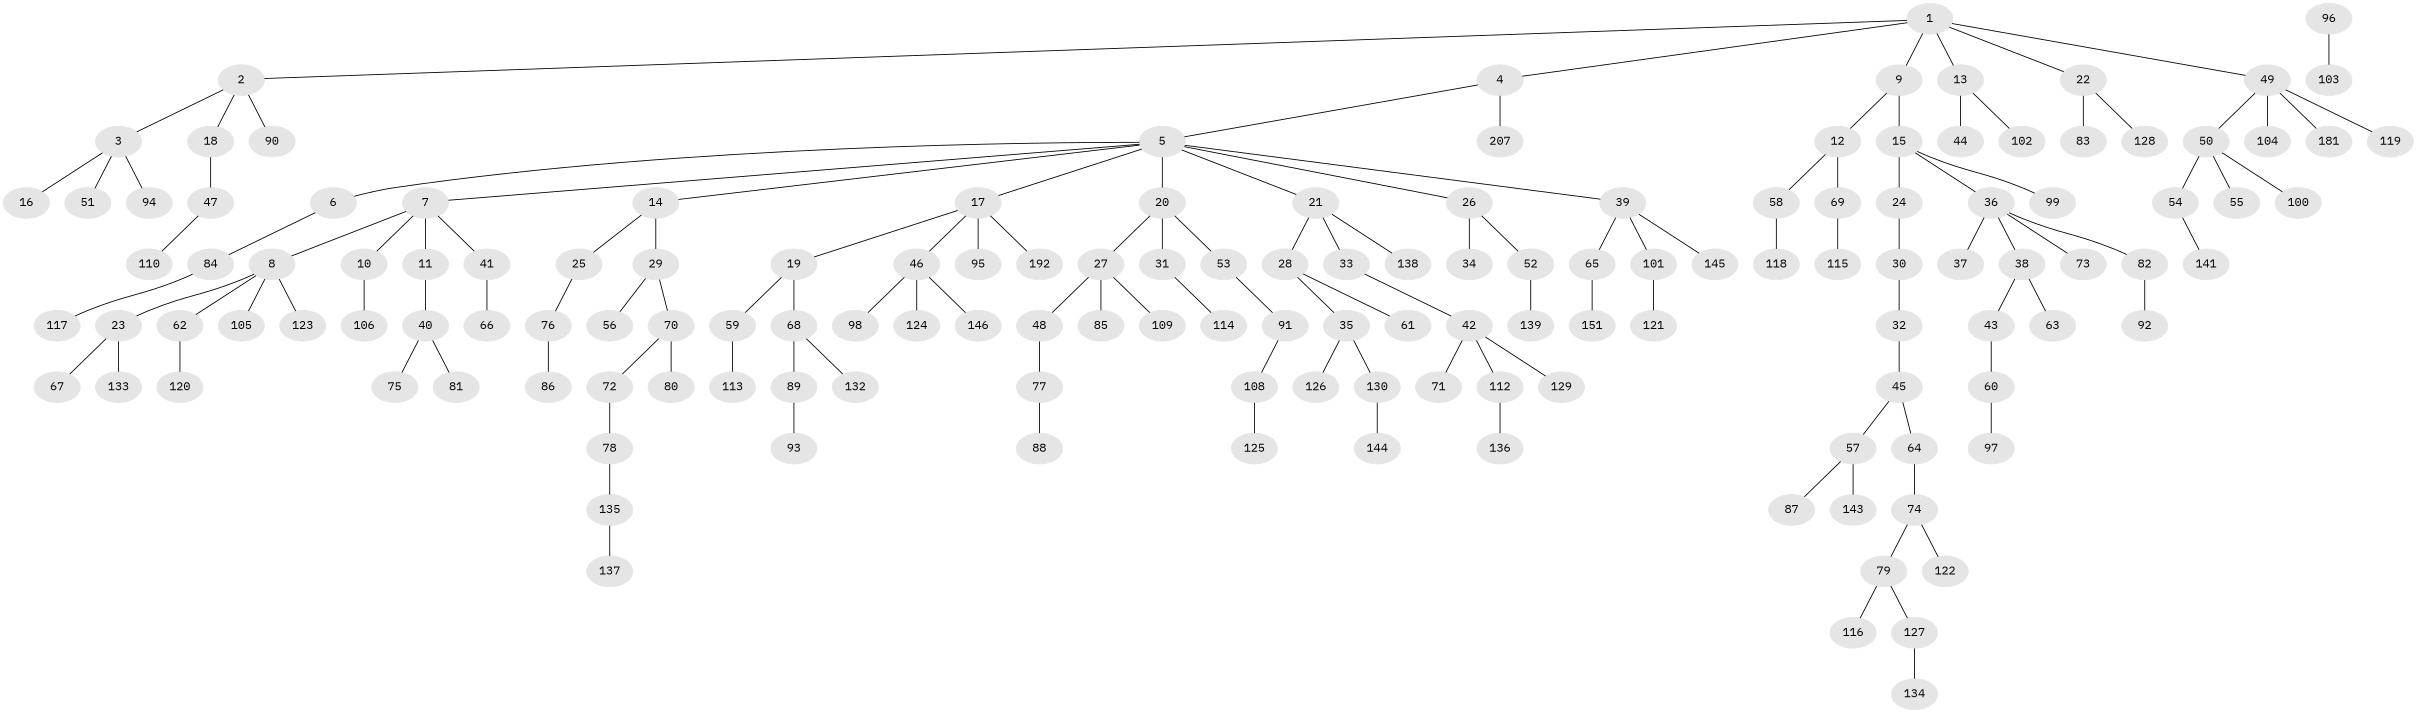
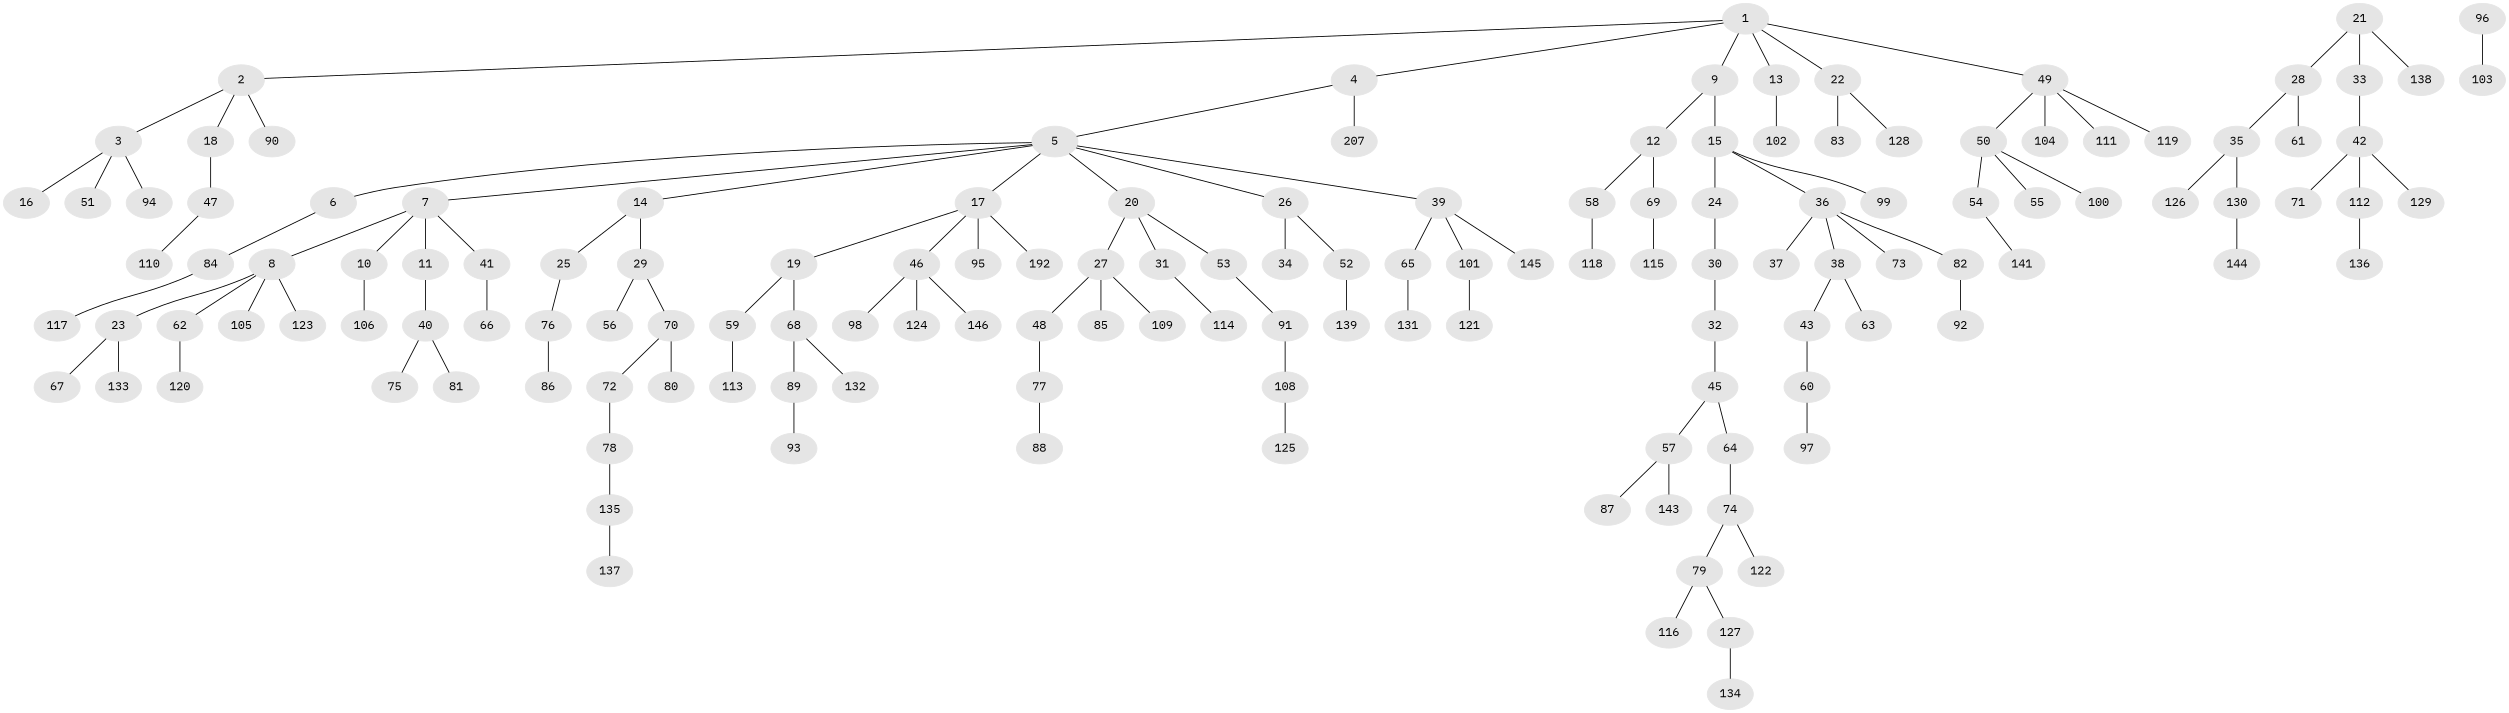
node "44": removed
node "181": label "181" -> "111"
edge "5" -- "21": removed
node "151": label "151" -> "131"
